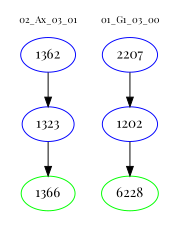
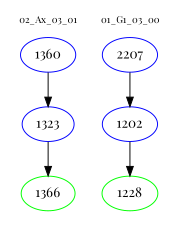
node "1362": label "1362" -> "1360"
node "6228": label "6228" -> "1228"
